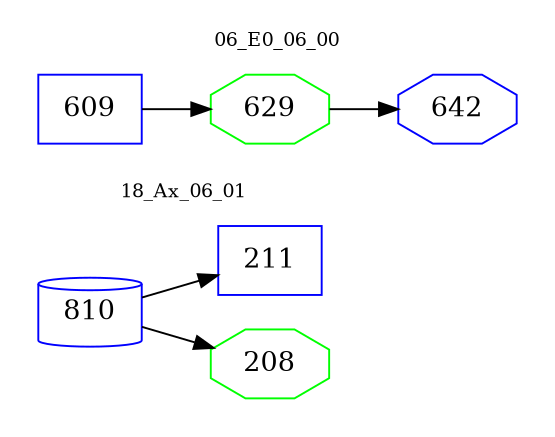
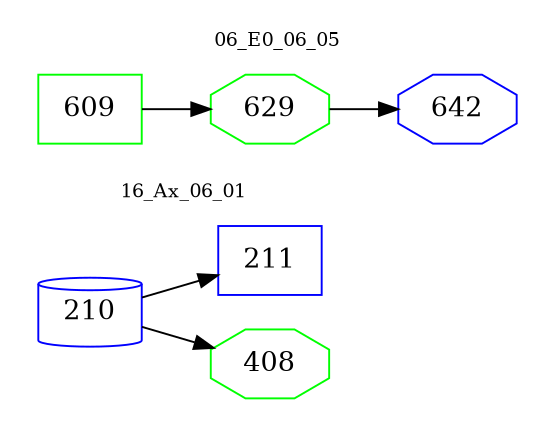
cluster "06_E0_06_00": label "06_E0_06_00" -> "06_E0_06_05"
node "609": color blue -> green
cluster "18_Ax_06_01": label "18_Ax_06_01" -> "16_Ax_06_01"
node "810": label "810" -> "210"
node "208": label "208" -> "408"
